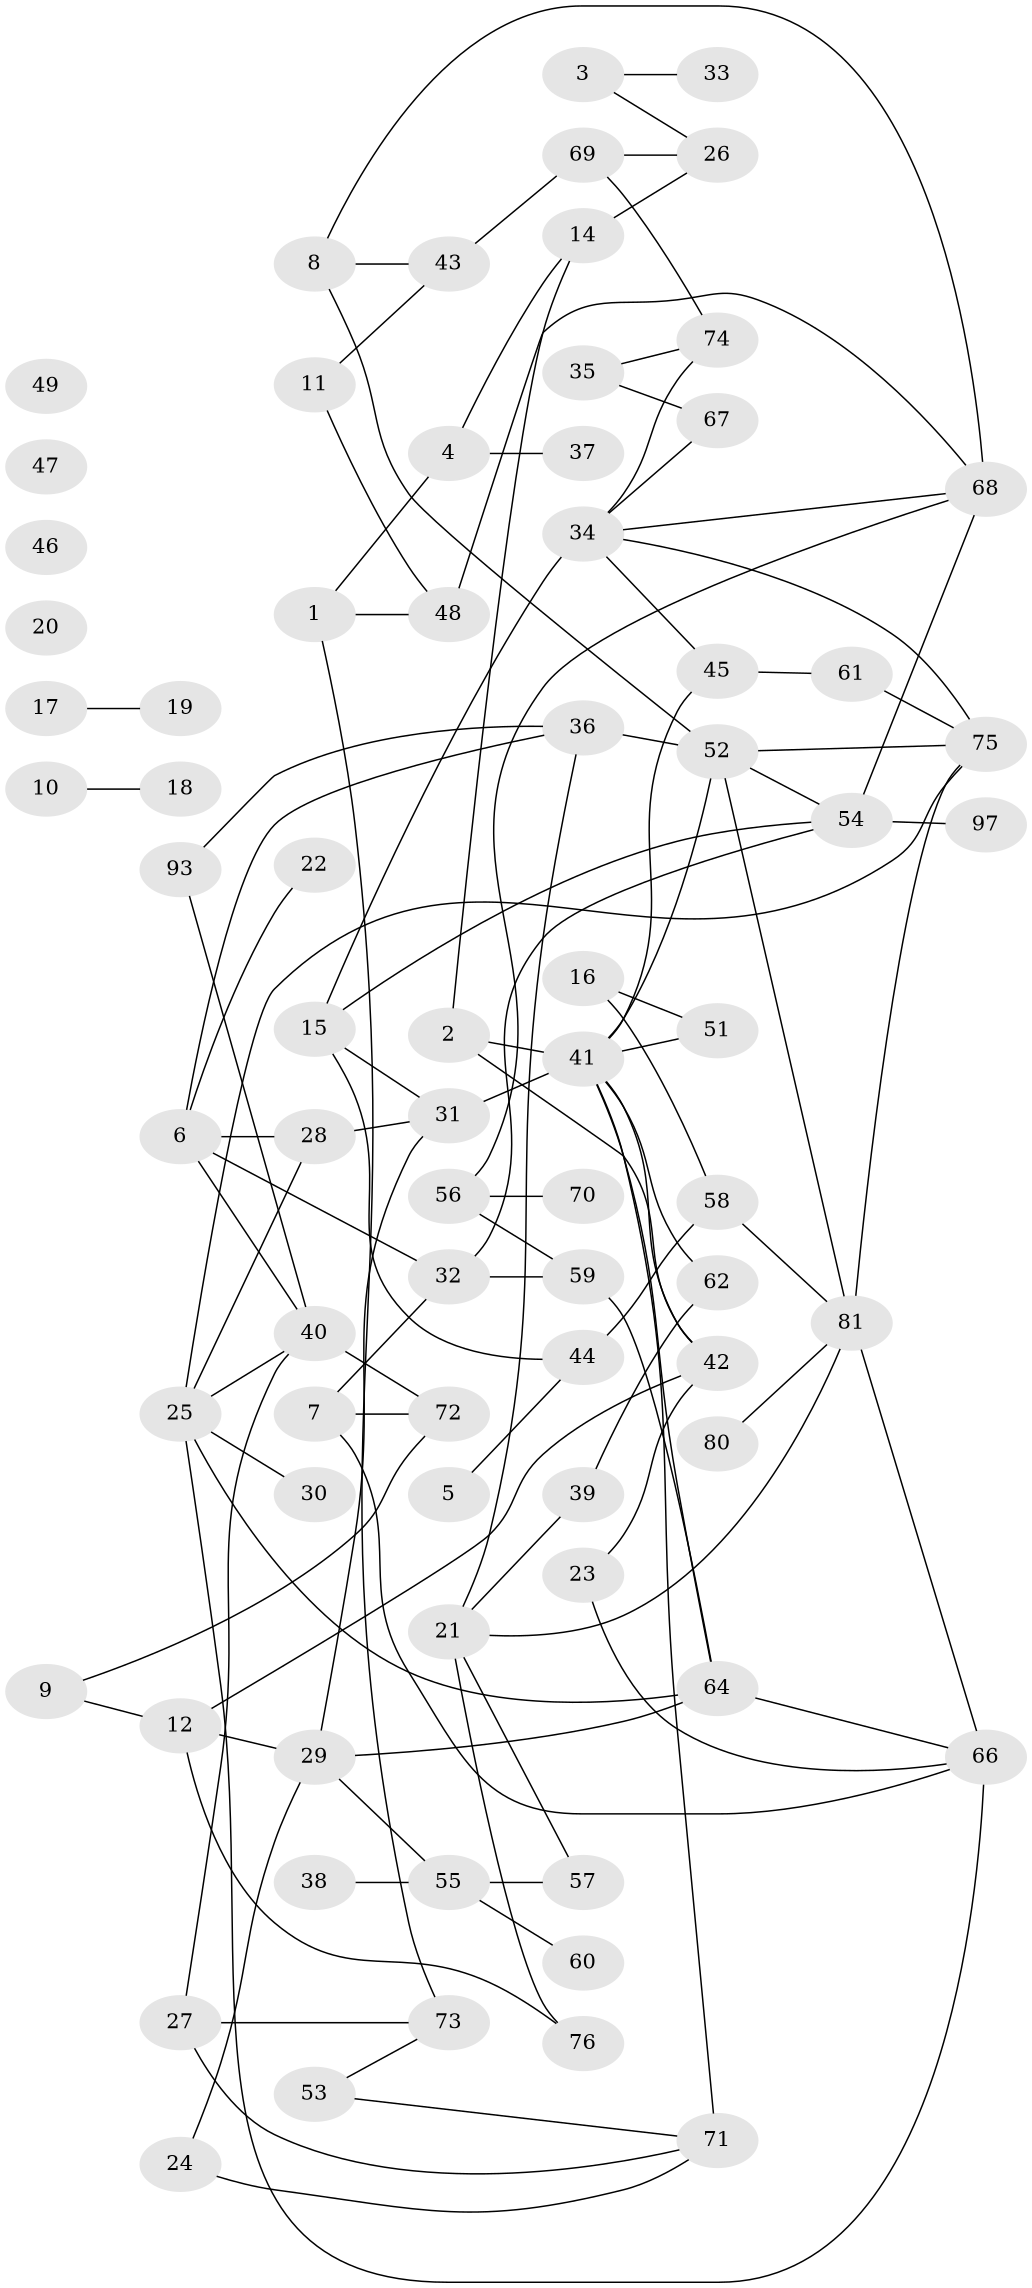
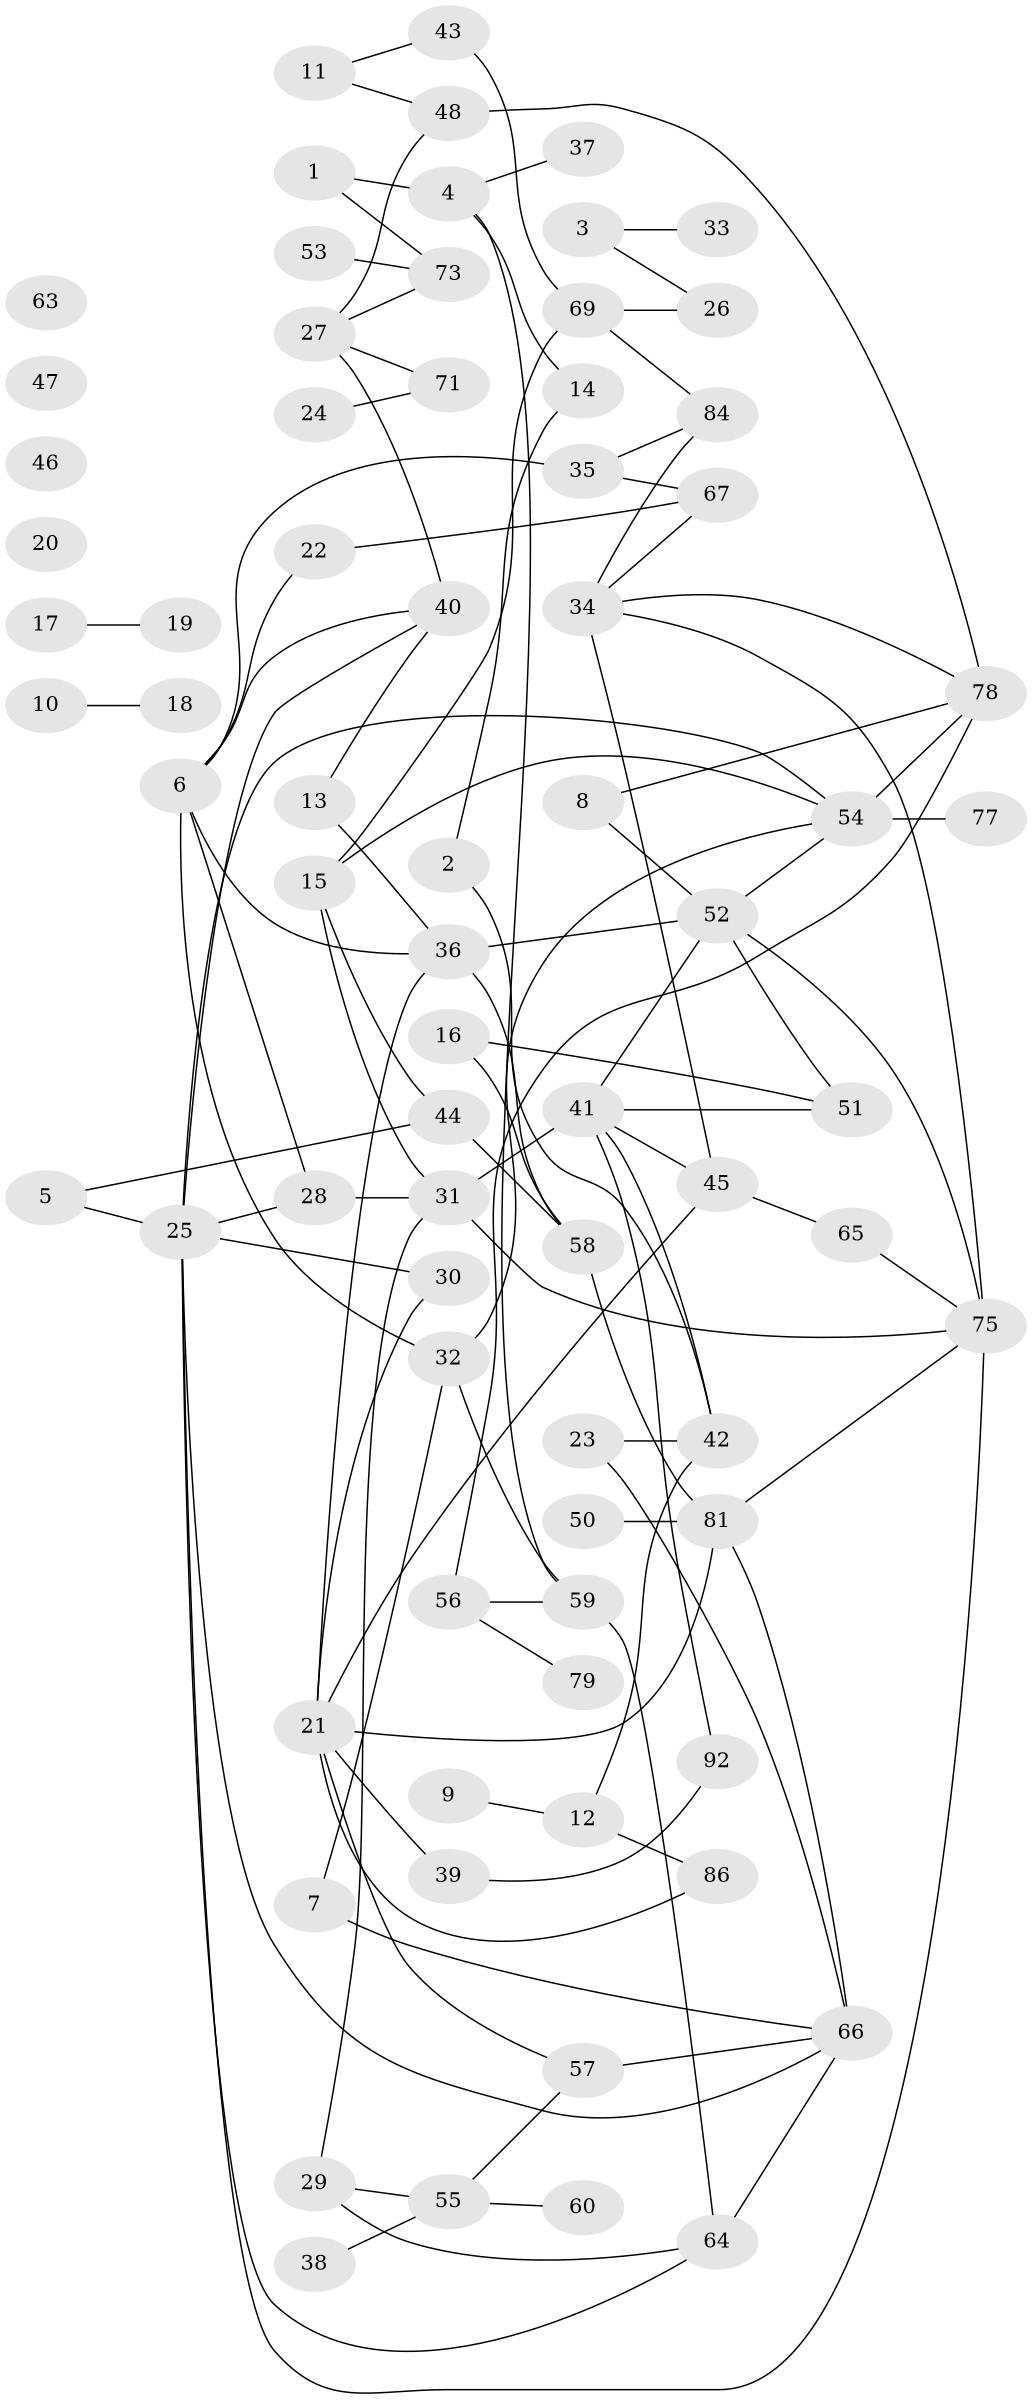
edge "26" -- "14": removed
edge "8" -- "43": removed
node "63": added
node "74": label "74" -> "84"
node "49": removed
node "68": label "68" -> "78"
edge "35" -- "6": added
edge "67" -- "22": added
edge "1" -- "48": now "27" -- "48"
node "61": label "61" -> "65"
edge "54" -- "25": added
edge "34" -- "15": now "69" -- "15"
node "97": label "97" -> "77"
node "93": label "93" -> "13"
edge "4" -- "59": added
edge "52" -- "81": now "52" -- "51"
edge "2" -- "41": removed
edge "36" -- "58": added
node "70": label "70" -> "79"
edge "5" -- "25": added
node "62": label "62" -> "92"
edge "31" -- "75": added
edge "41" -- "64": removed
node "72": removed
edge "45" -- "21": added
node "80": label "80" -> "50"
edge "30" -- "21": added
edge "41" -- "71": removed
edge "12" -- "29": removed
edge "29" -- "24": removed
node "76": label "76" -> "86"
edge "66" -- "57": added
edge "53" -- "71": removed
